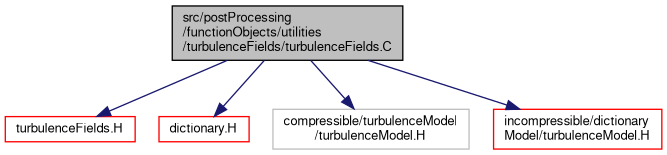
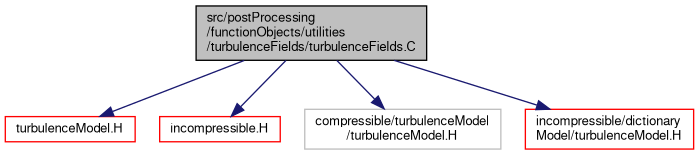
node "turbulenceFields.H": label "turbulenceFields.H" -> "turbulenceModel.H"
node "dictionary.H": label "dictionary.H" -> "incompressible.H"
